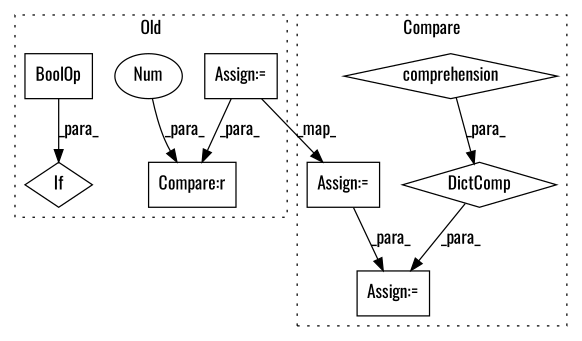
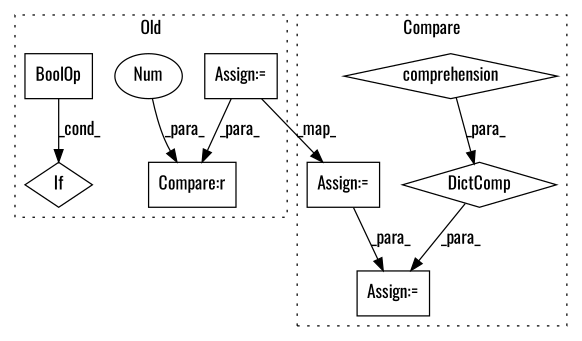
edge "BoolOp" -> "If": label "_para_" -> "_cond_"
